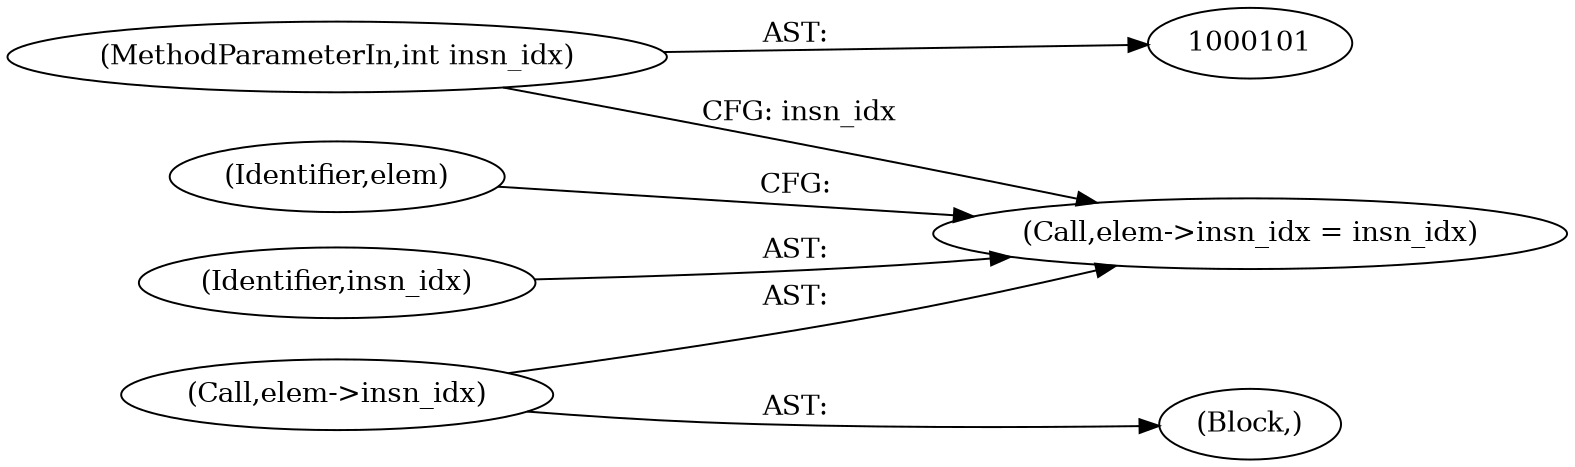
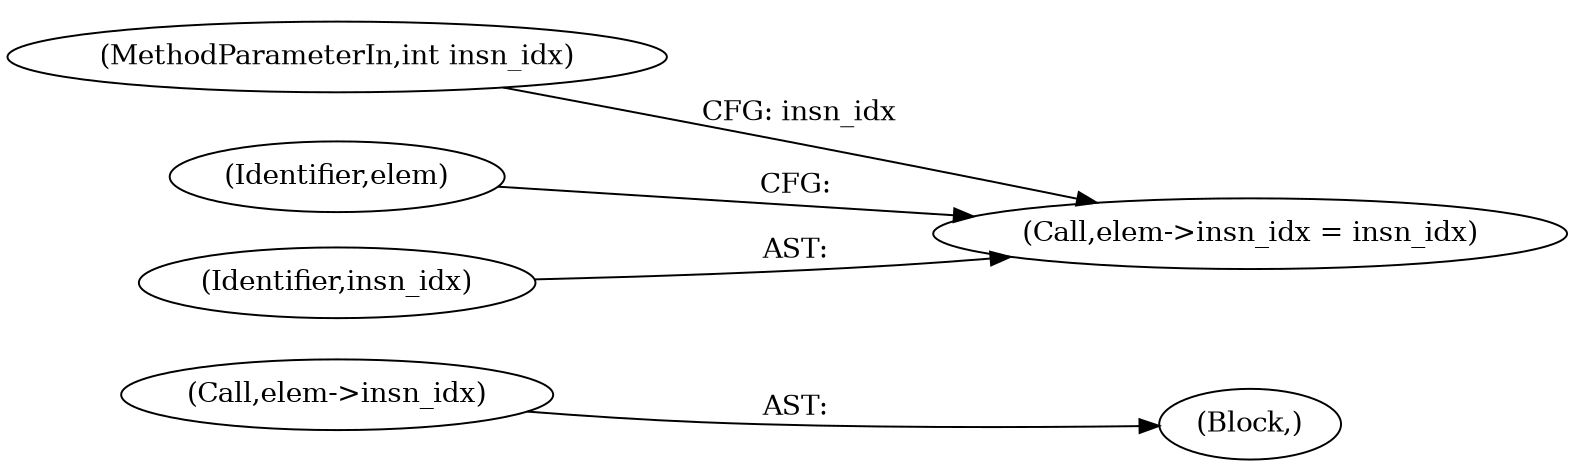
node "1000101": removed
edge "(Call,elem->insn_idx)" -> "(Call,elem->insn_idx = insn_idx)": removed, label "AST:"
